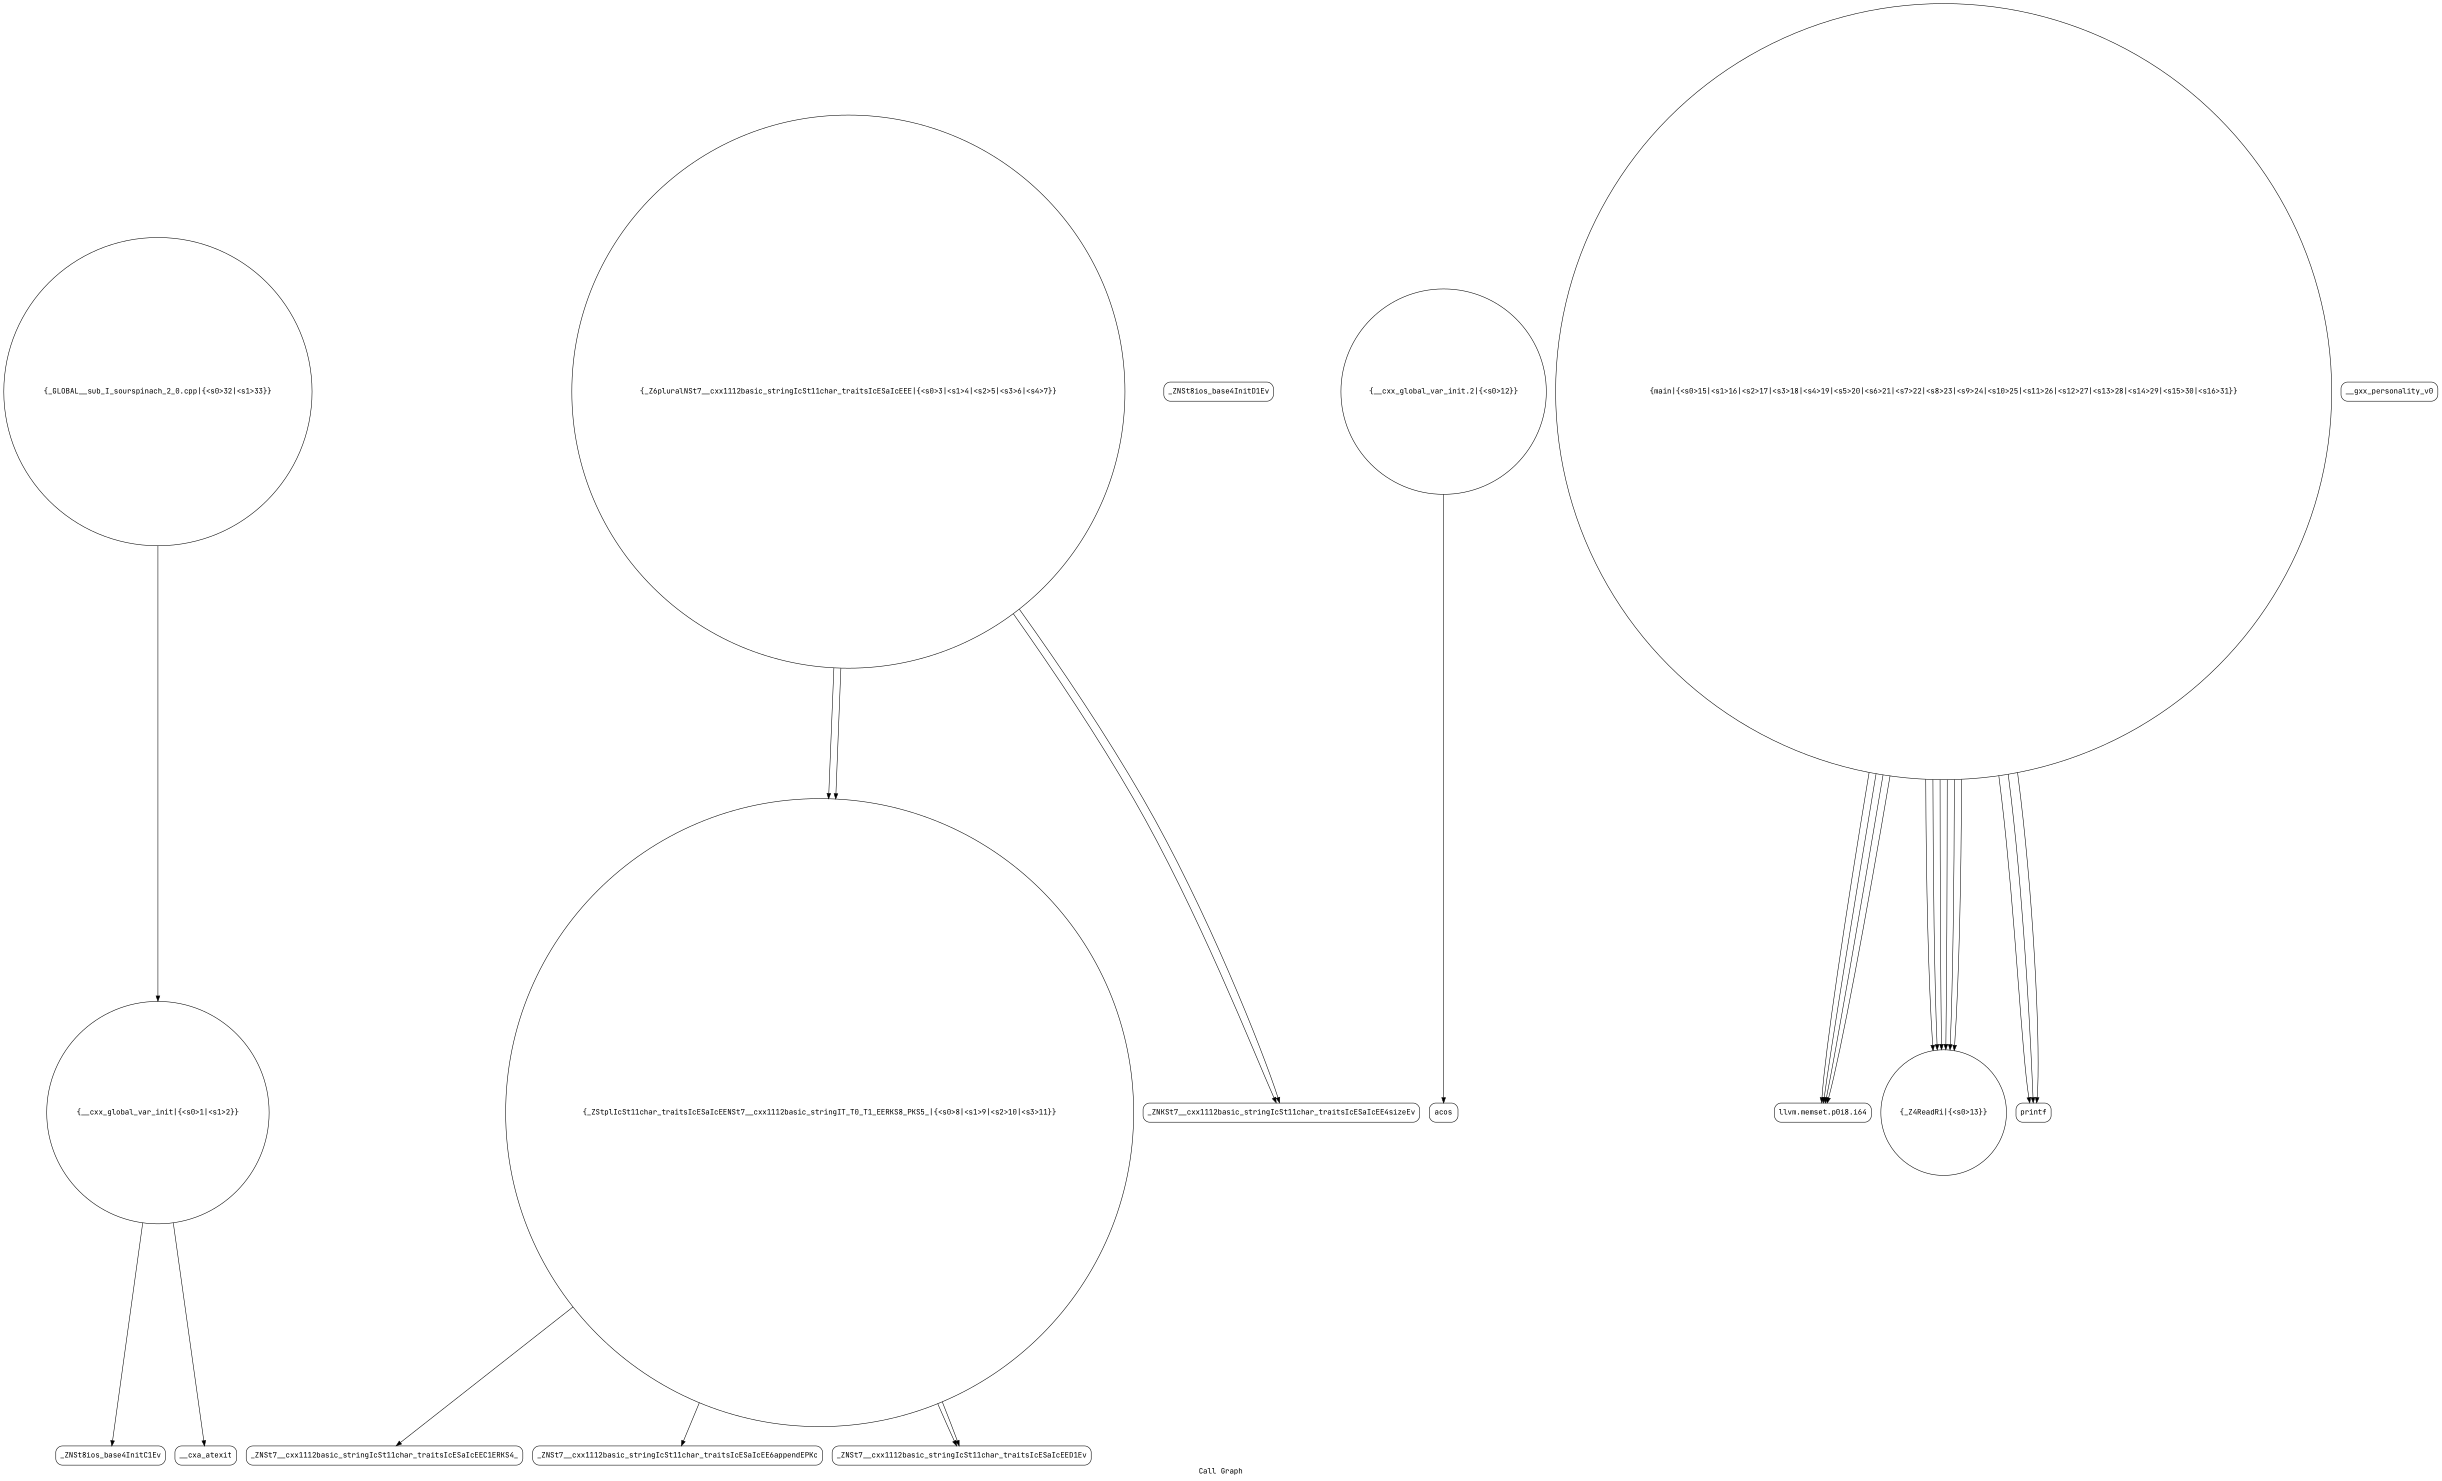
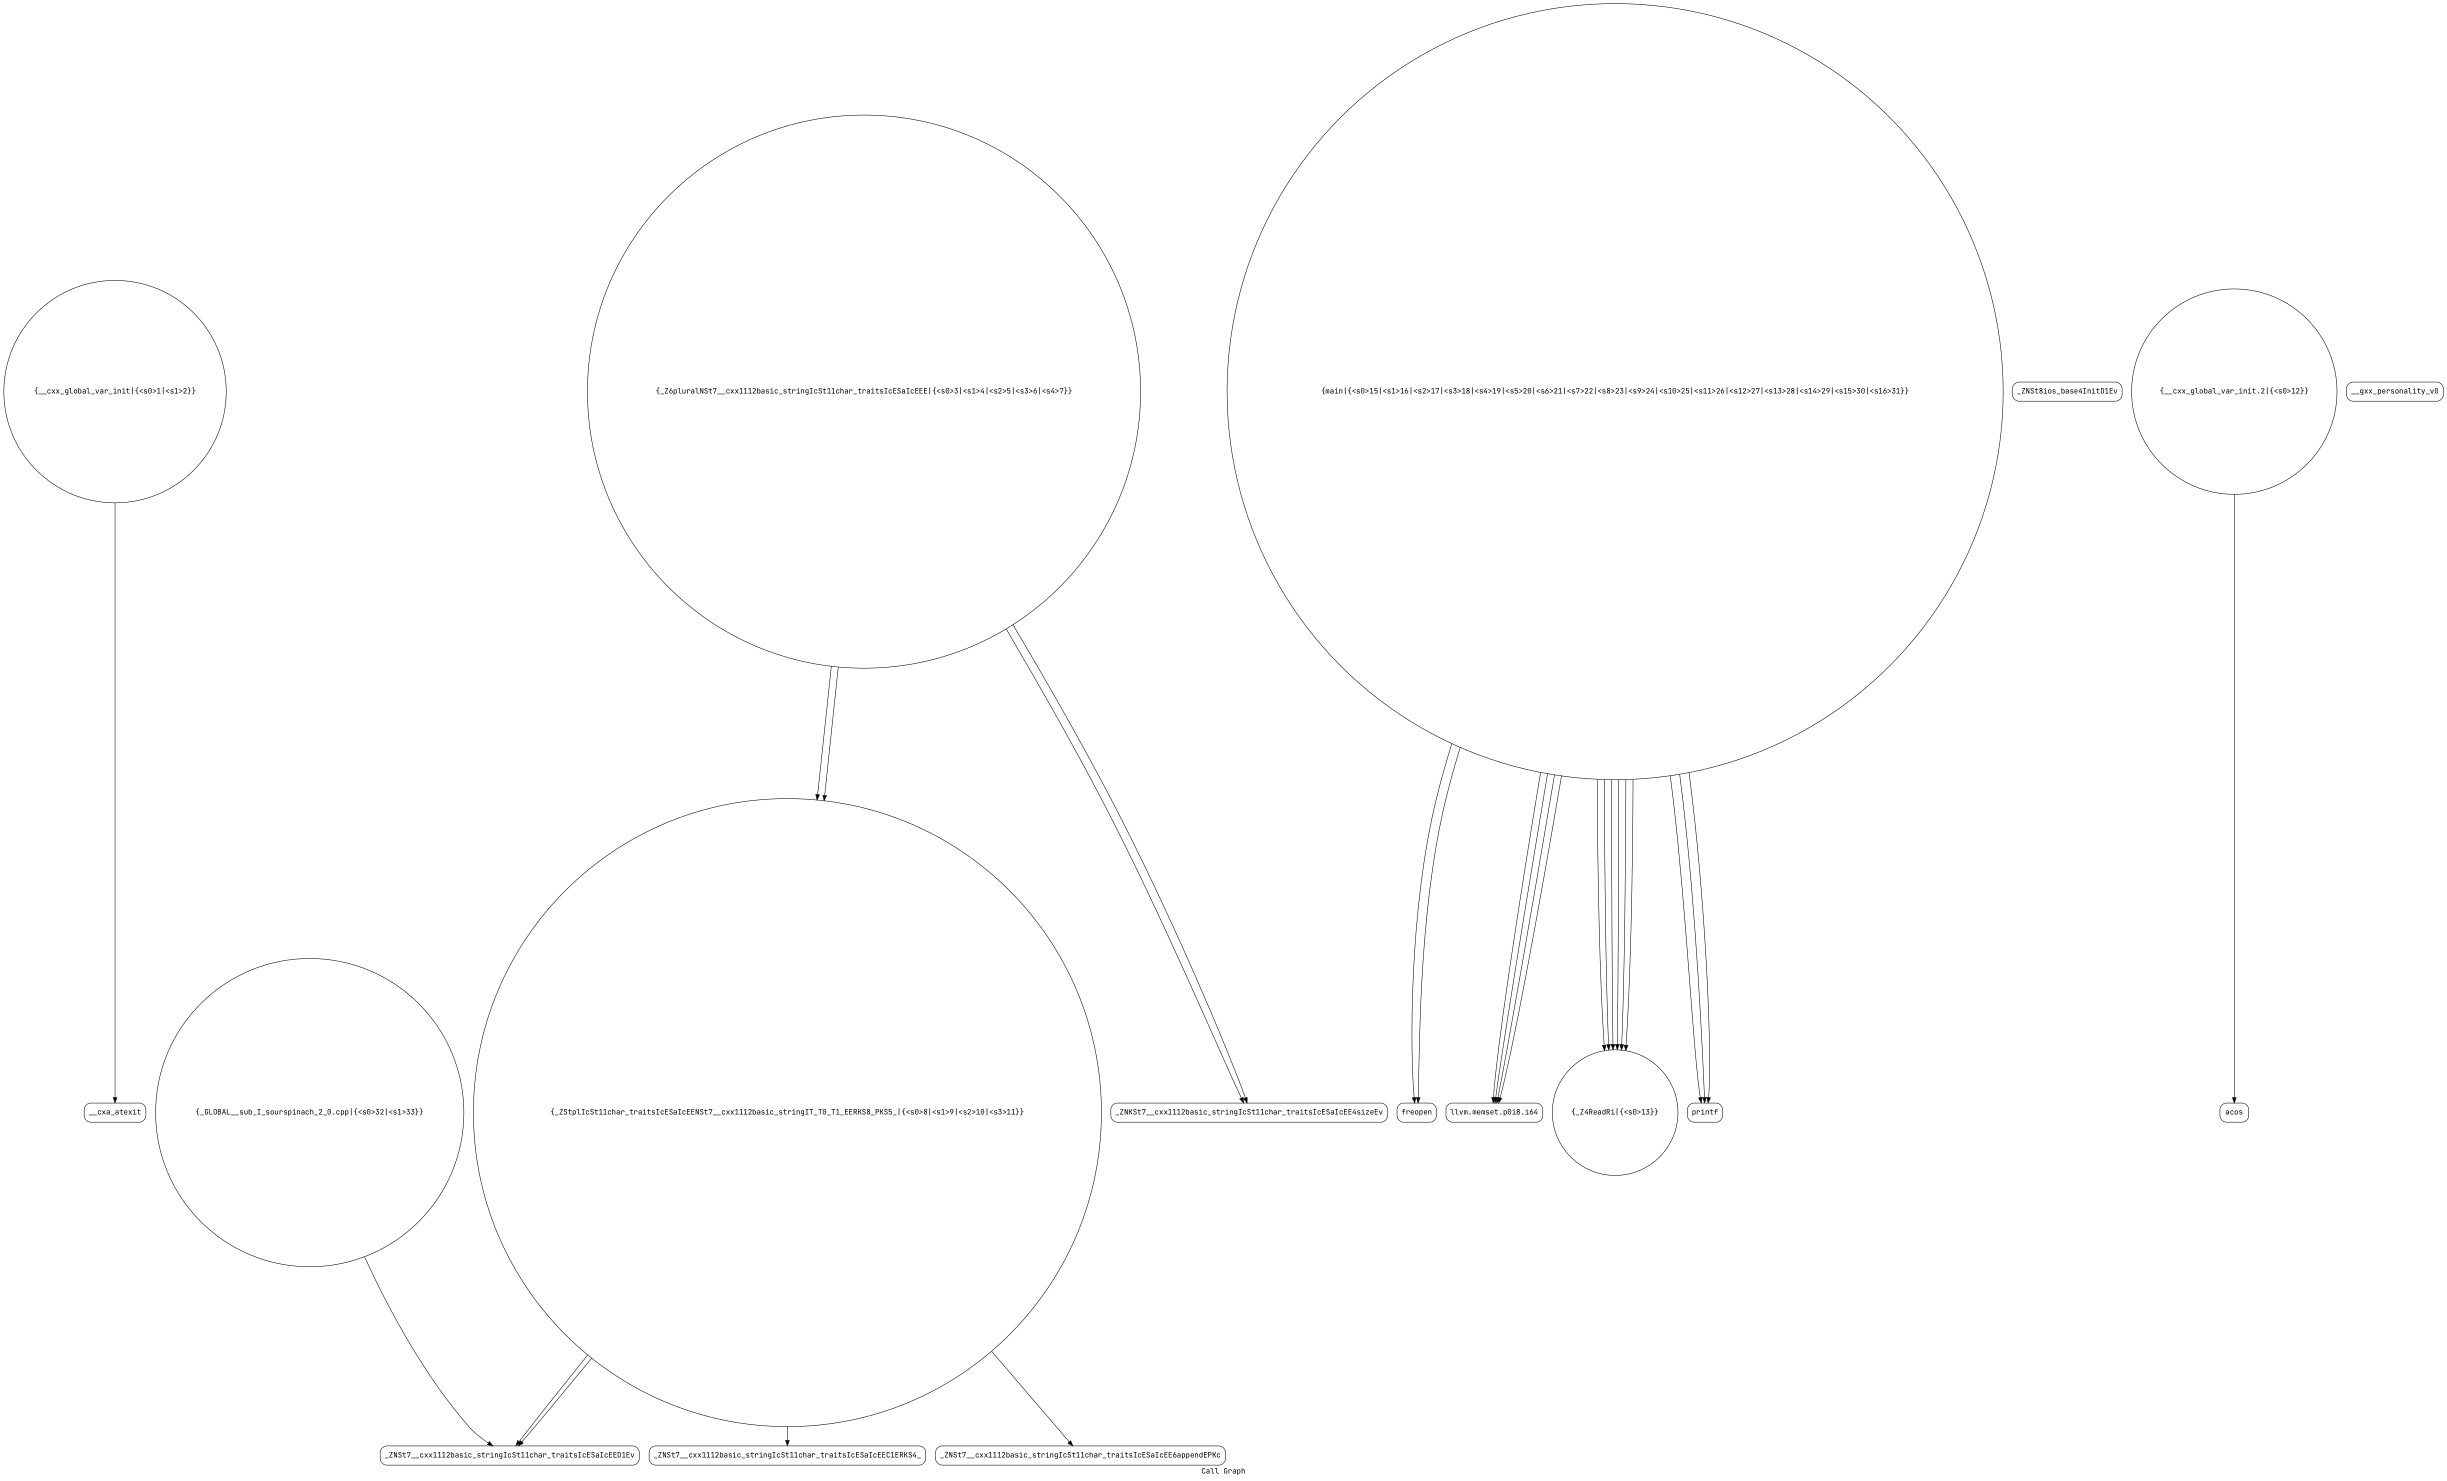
edge "{_GLOBAL__sub_I_sourspinach_2_0.cpp|{<s0>32|<s1>33}}" -> "{__cxx_global_var_init|{<s0>1|<s1>2}}": now "{_GLOBAL__sub_I_sourspinach_2_0.cpp|{<s0>32|<s1>33}}" -> "_ZNSt7__cxx1112basic_stringIcSt11char_traitsIcESaIcEED1Ev"
node "freopen": added
node "_ZNSt8ios_base4InitC1Ev": removed
